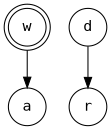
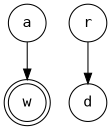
edge "d" -> "r": reversed
edge "w" -> "a": reversed
